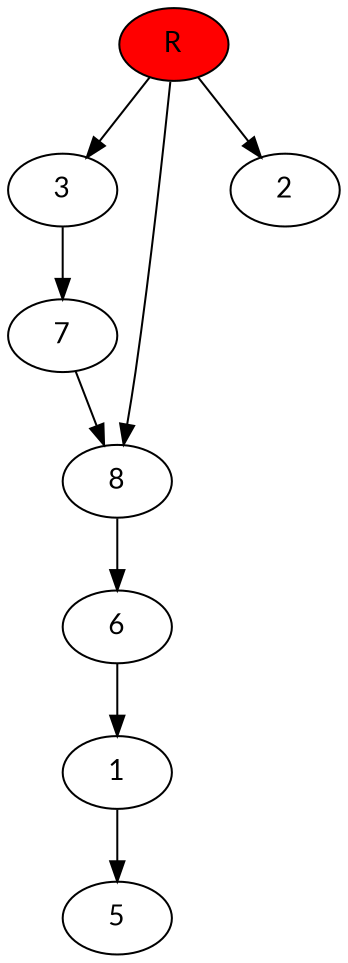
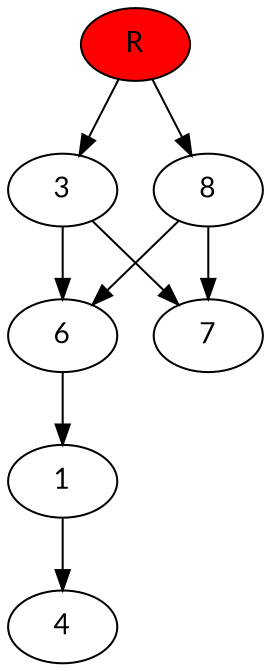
node "2": removed
edge "3" -> "6": added
edge "7" -> "8": reversed
node "5": label "5" -> "4"
